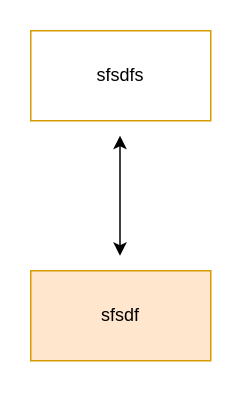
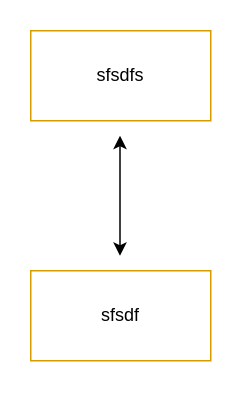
node "sfsdf": fillcolor #ffe6cc -> #ffffff
